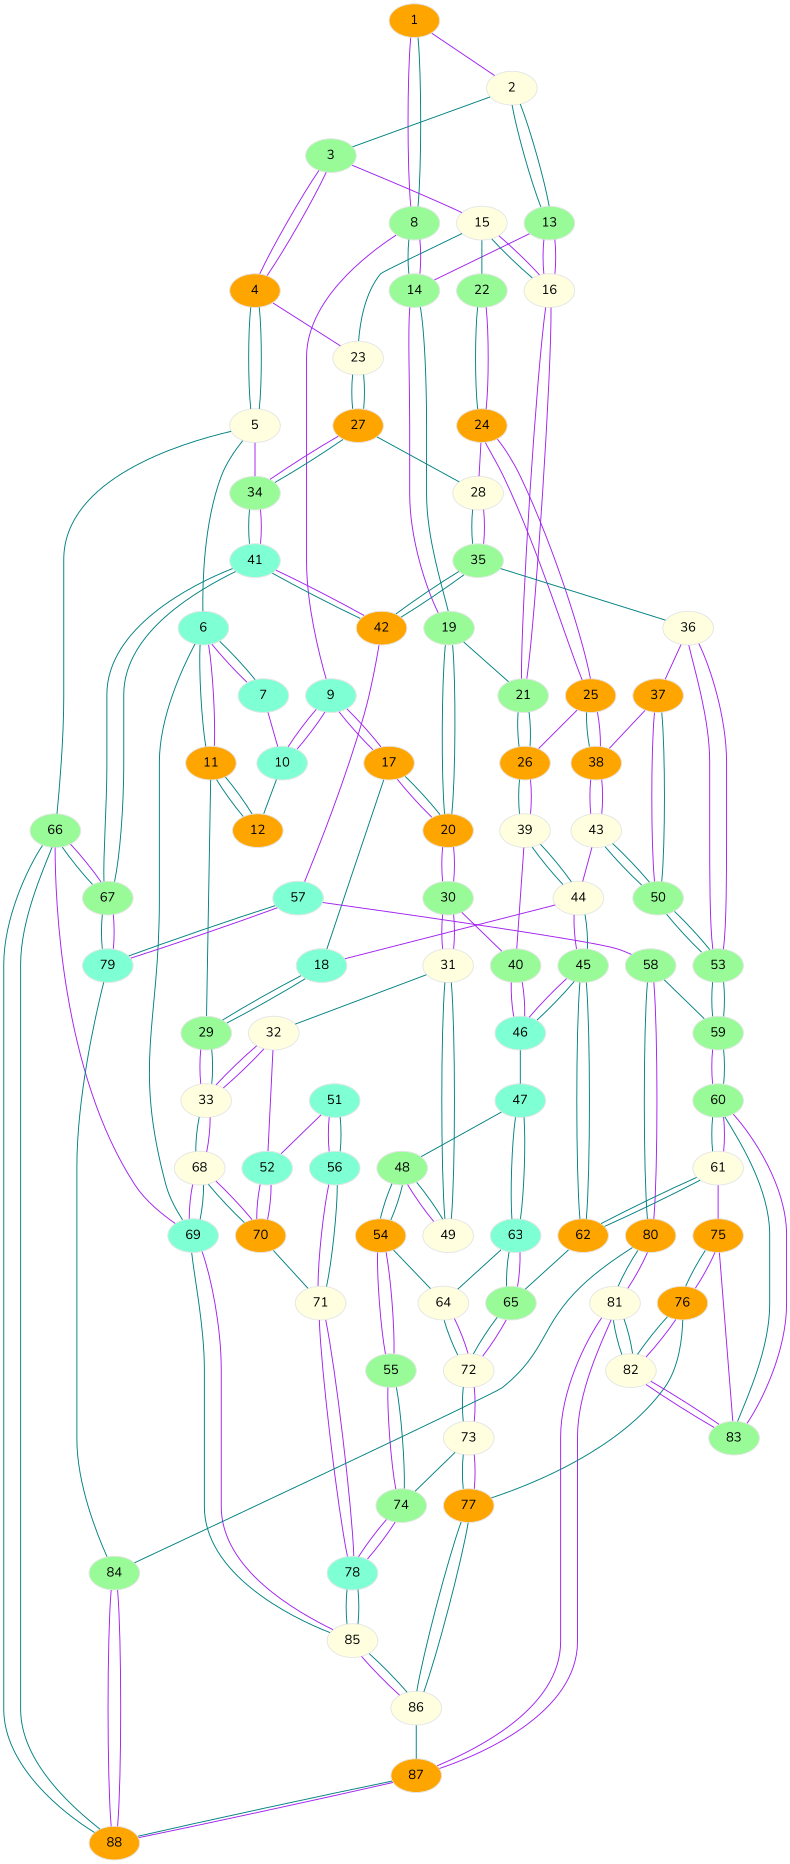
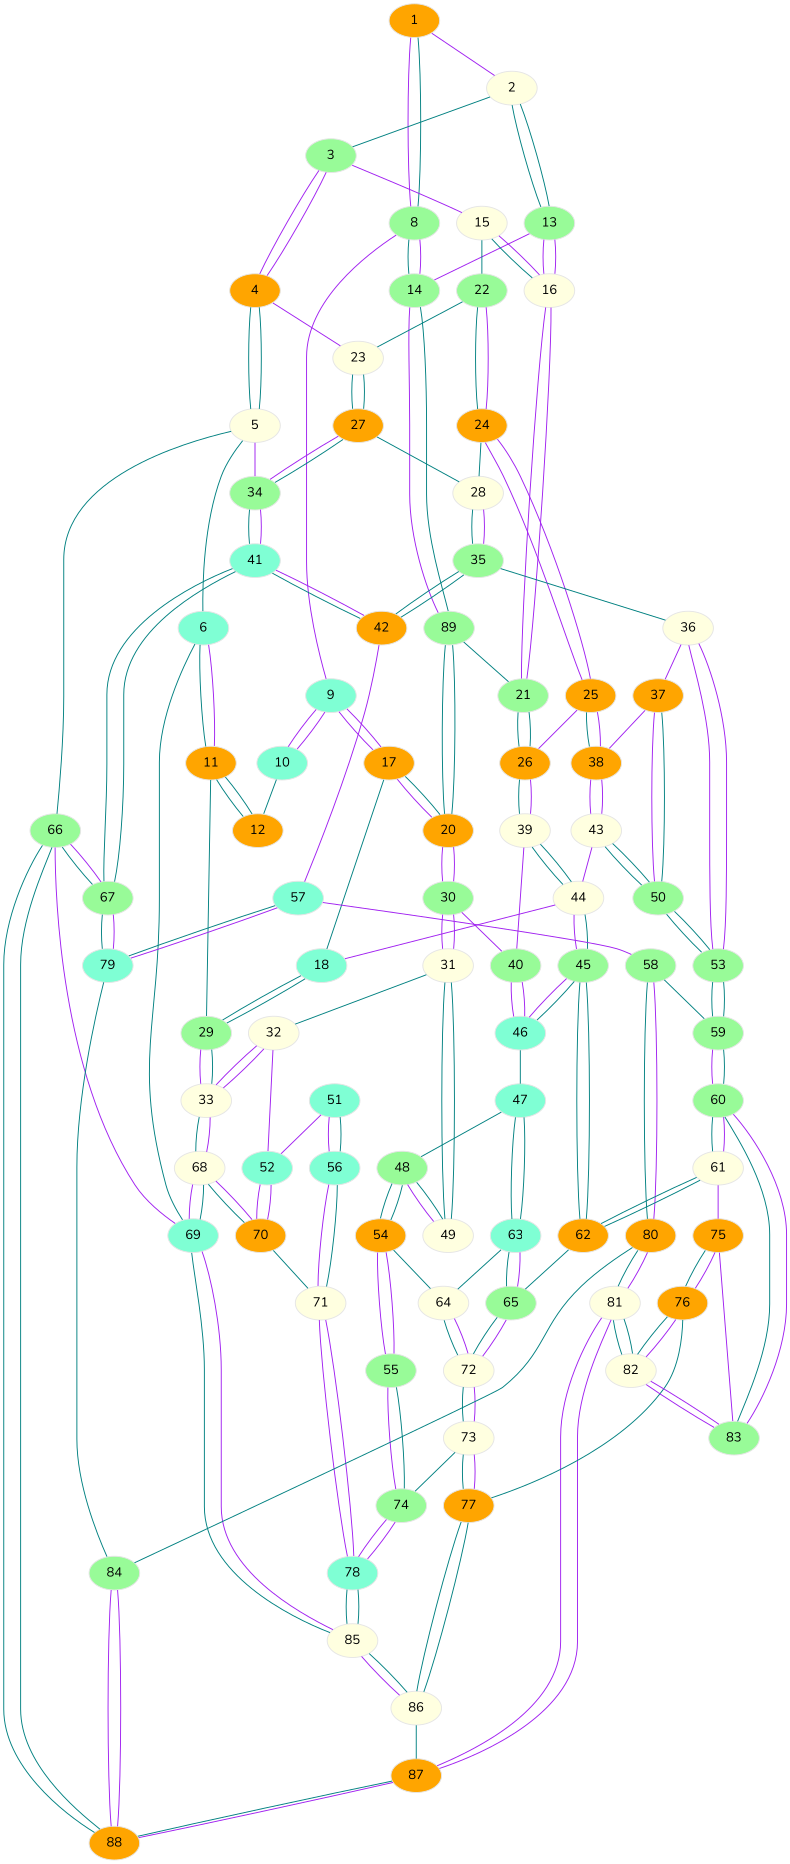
edge "15" -- "23": now "22" -- "23"
edge "24" -- "28": color purple -> teal
node "19": label "19" -> "89"
node "7": removed
